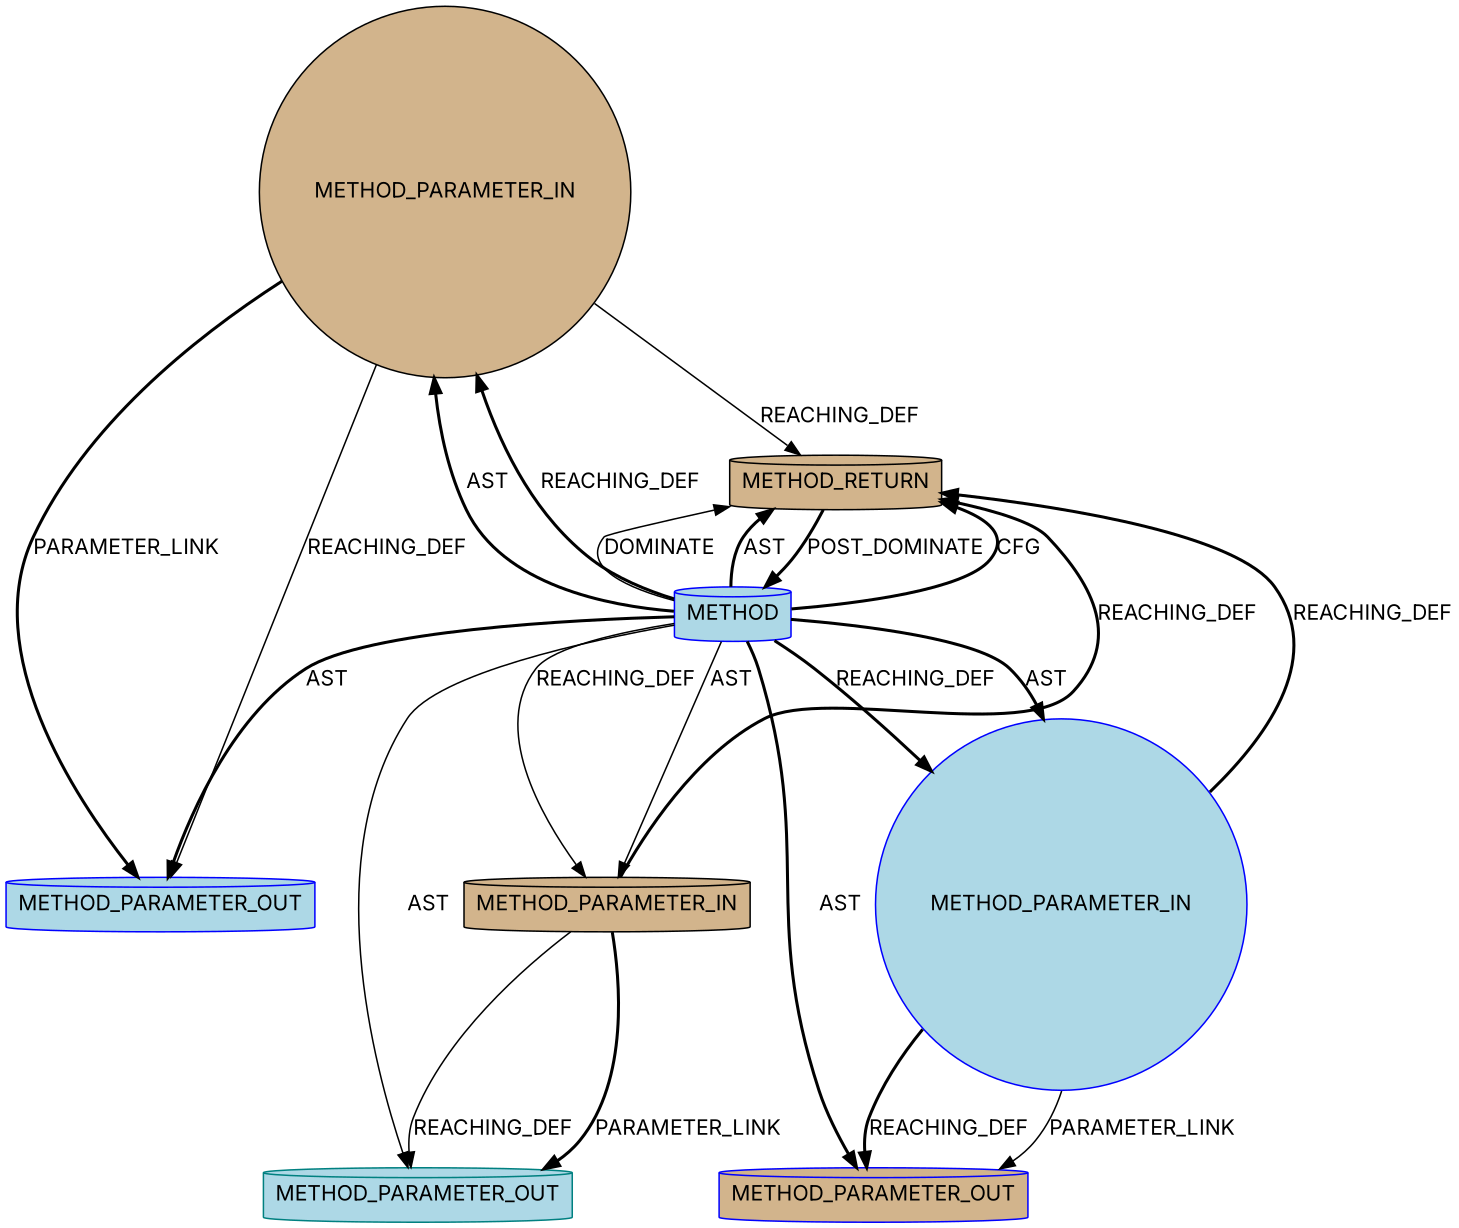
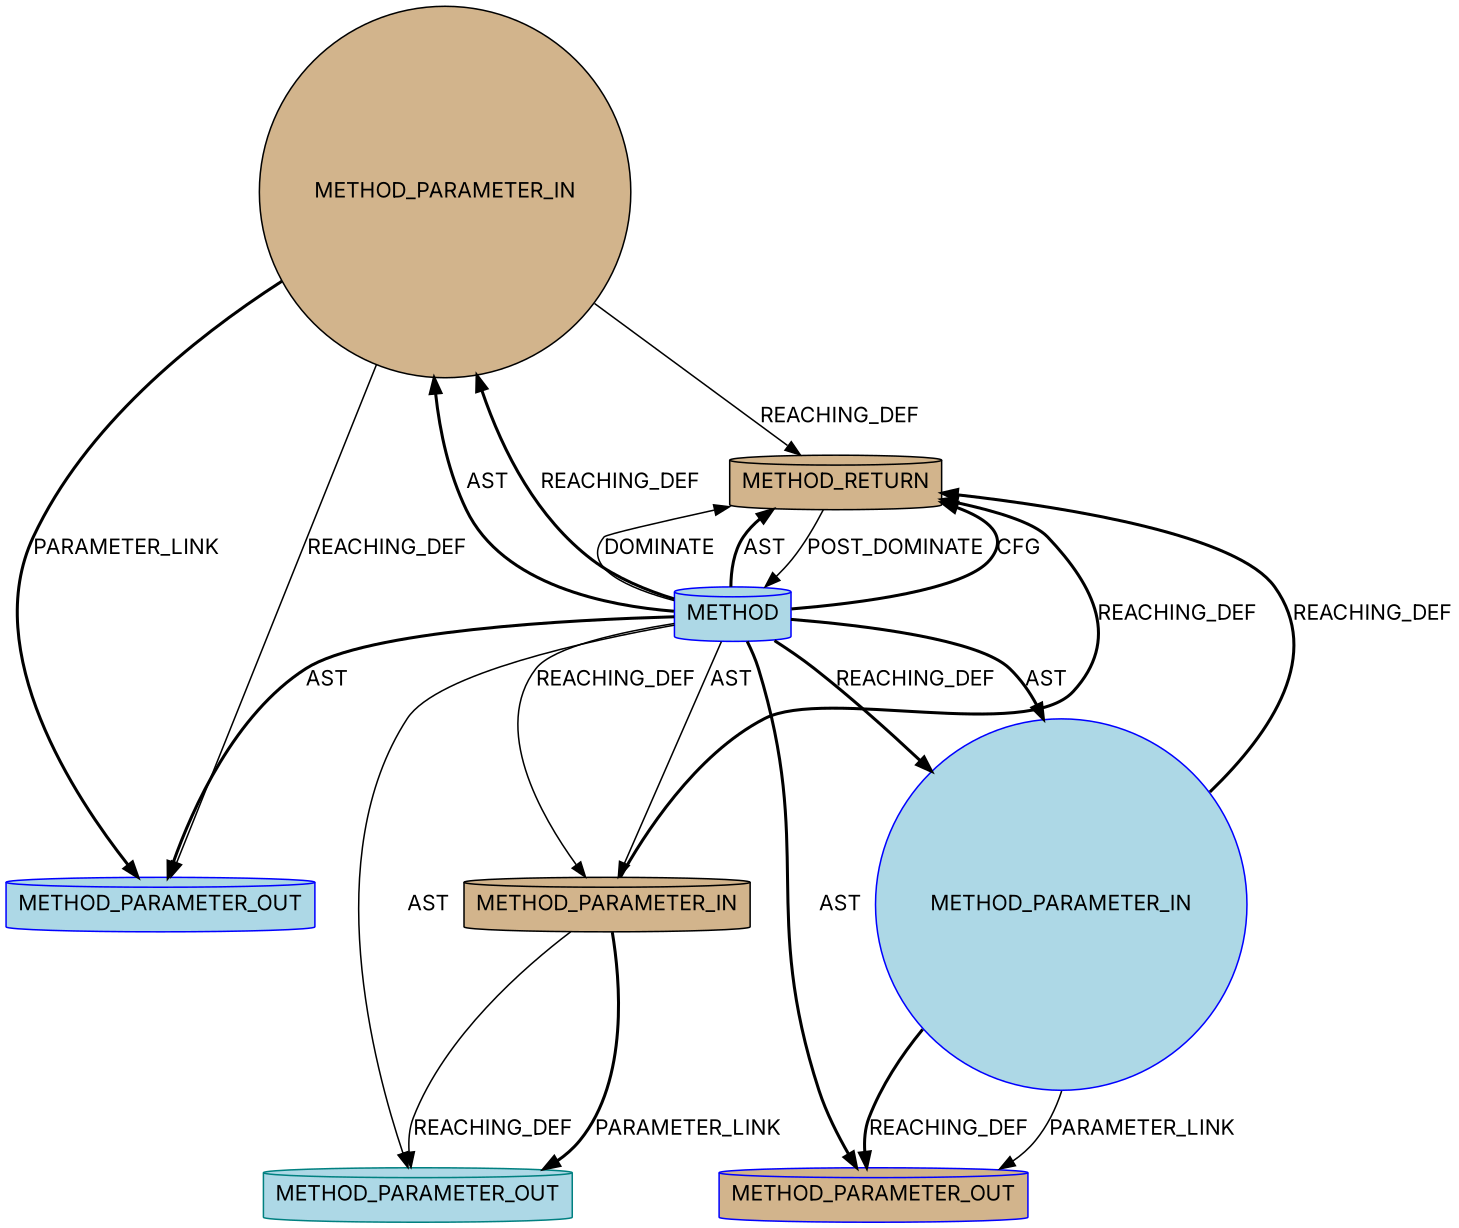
edge "METHOD_RETURN" -> "METHOD": style bold -> solid
